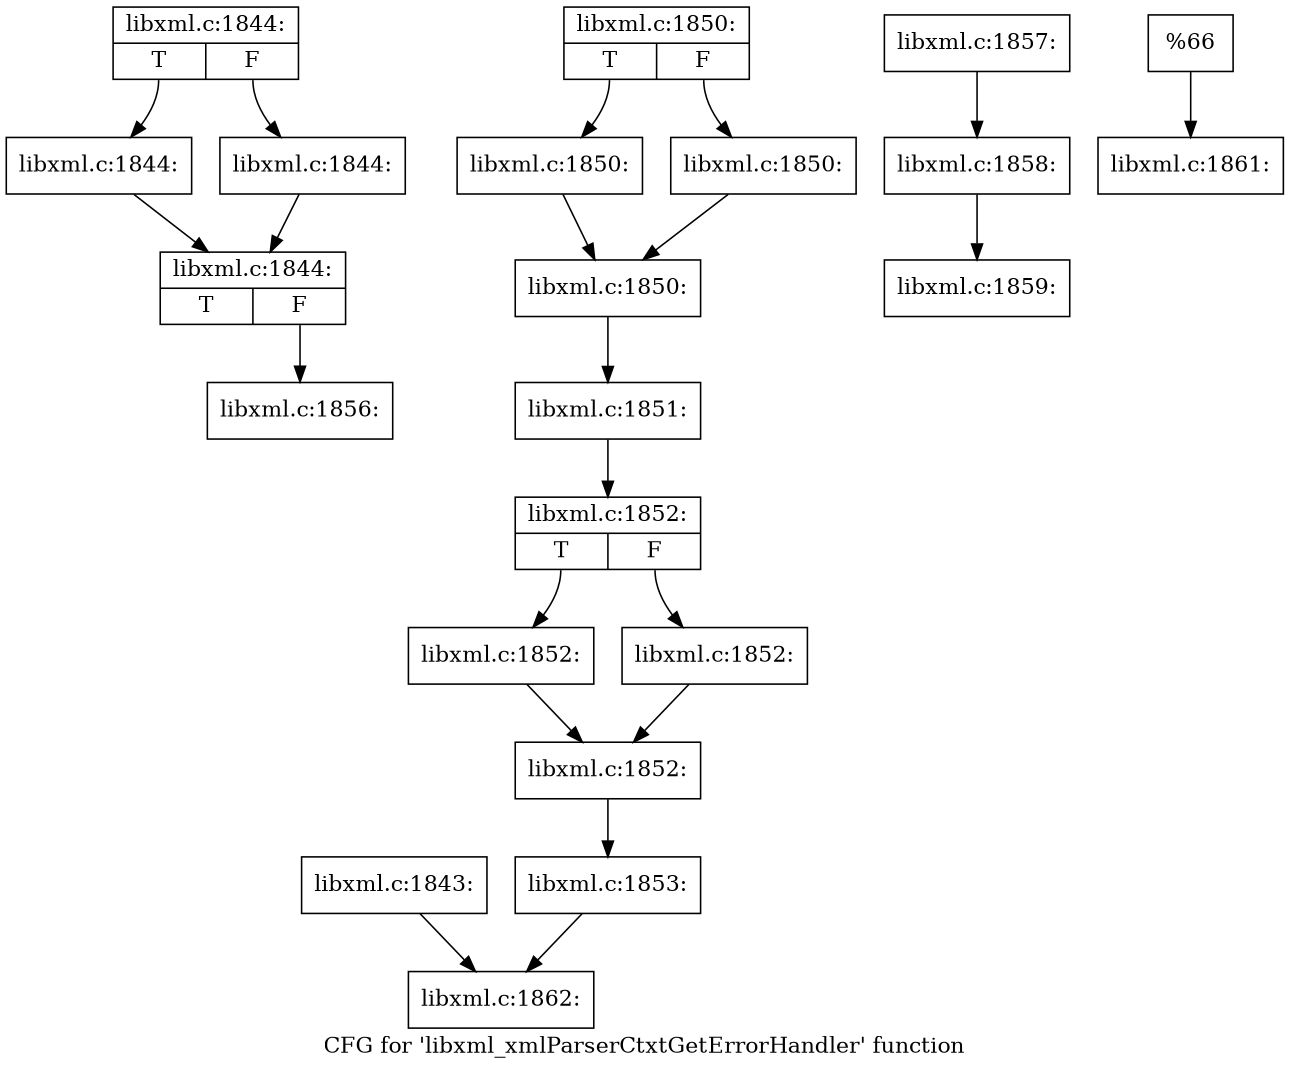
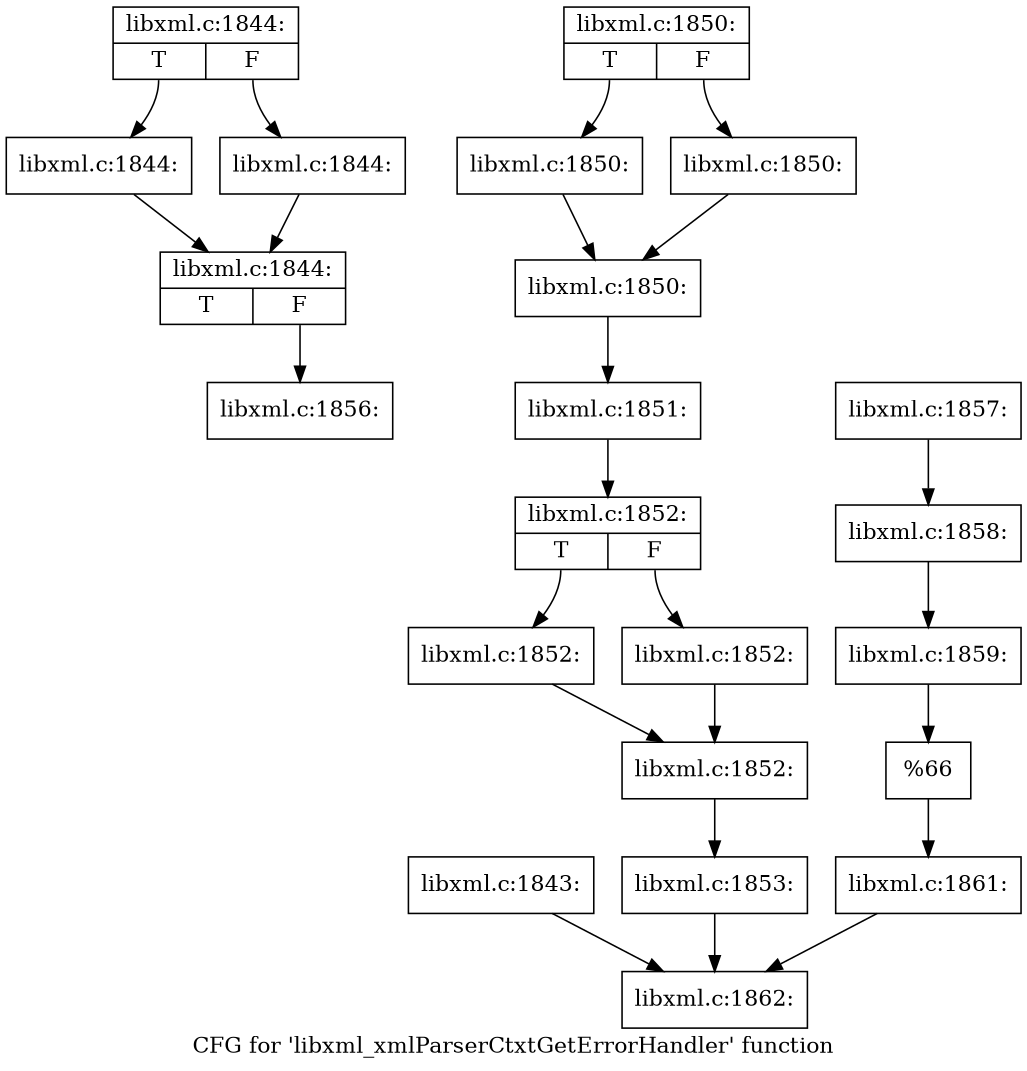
edge "libxml.c:1859:" -> "%66": added
edge "libxml.c:1861:" -> "libxml.c:1862:": added
